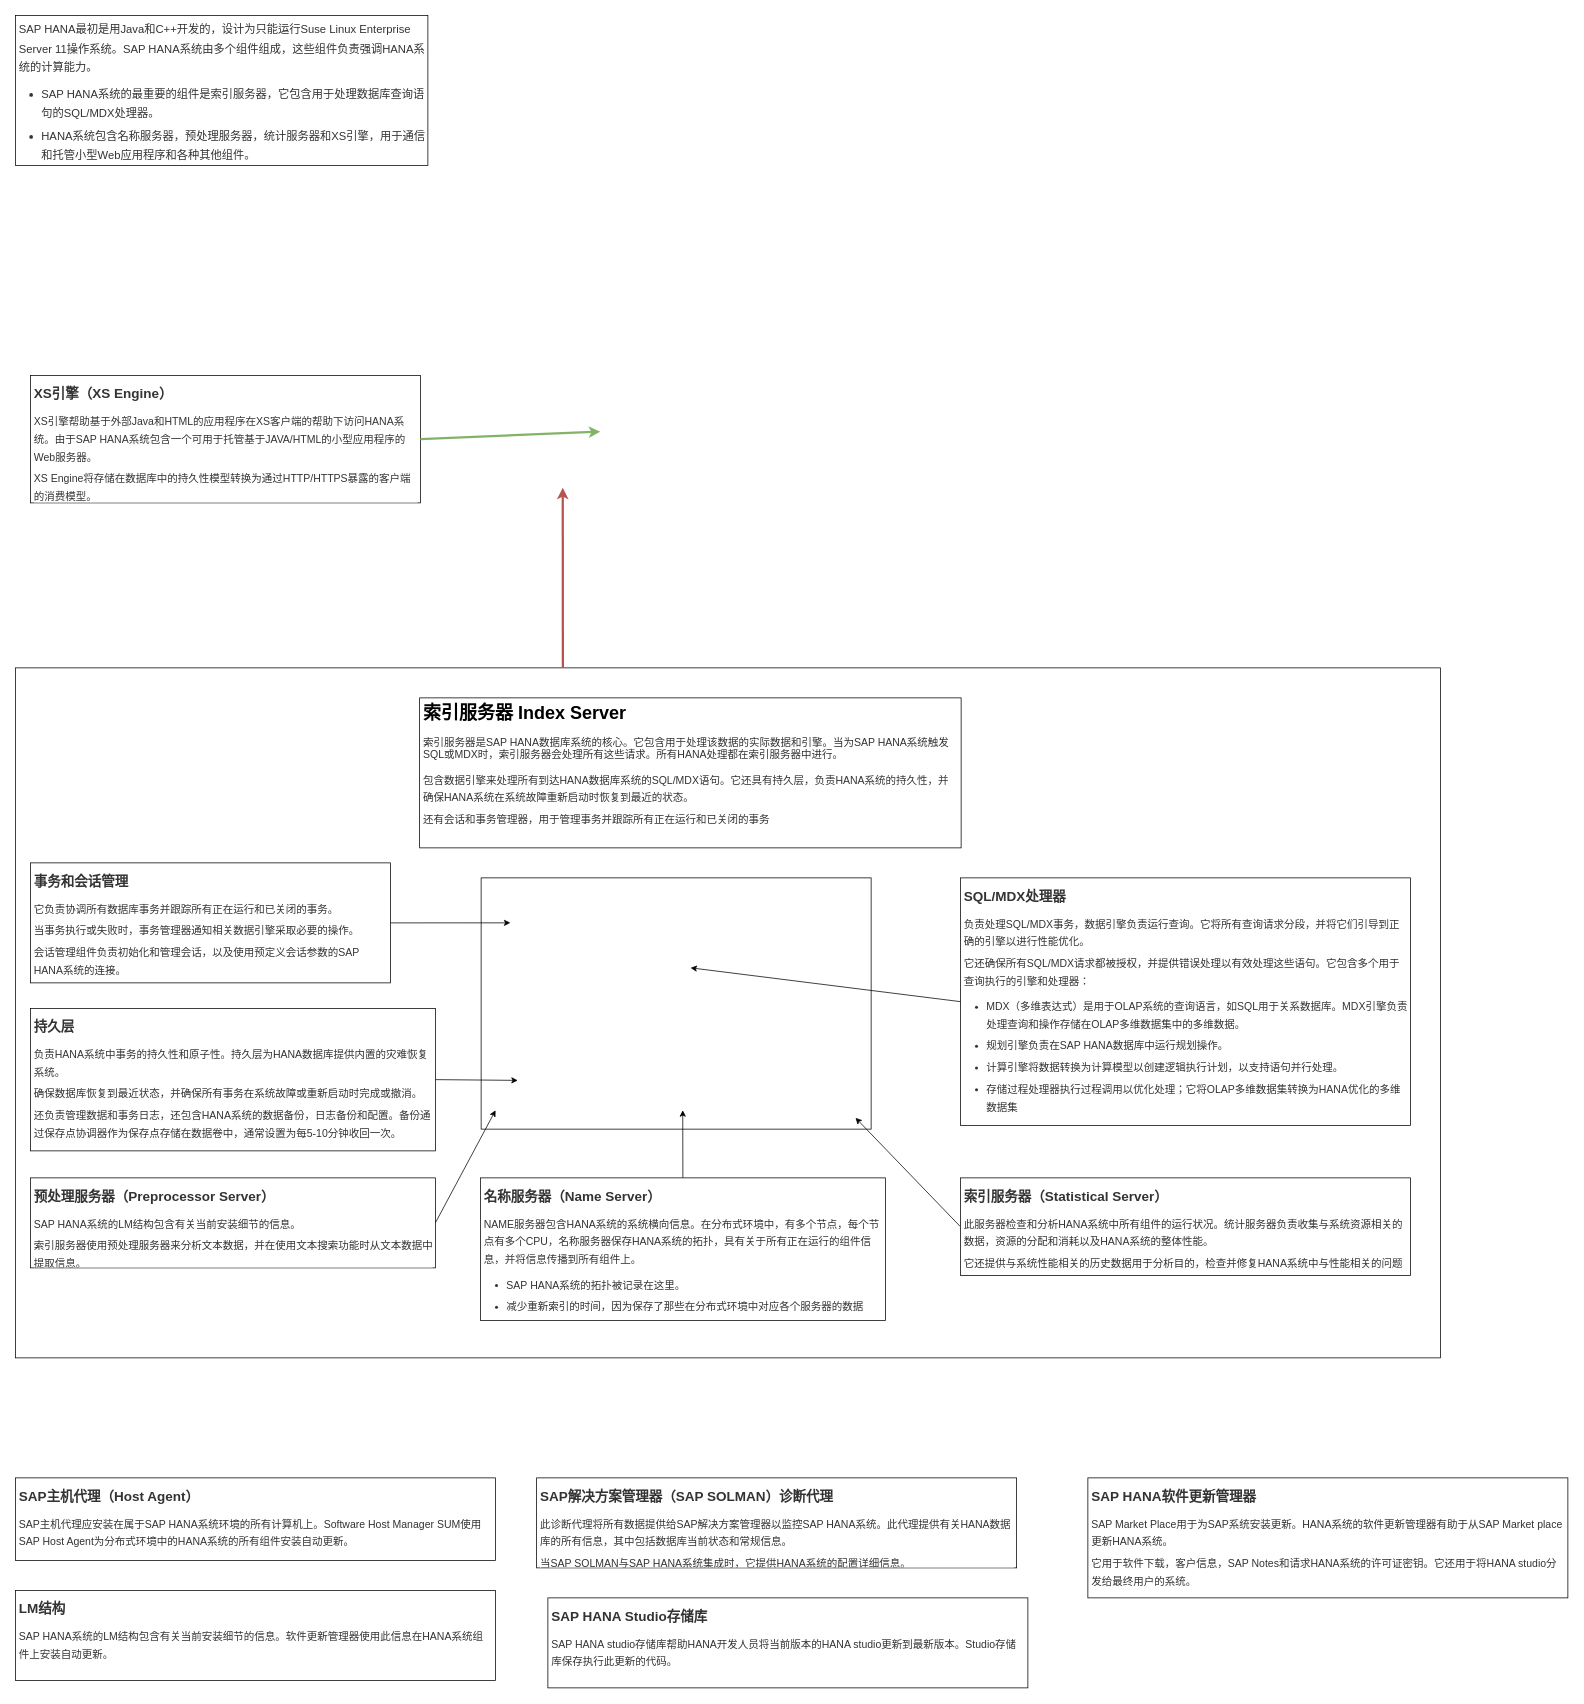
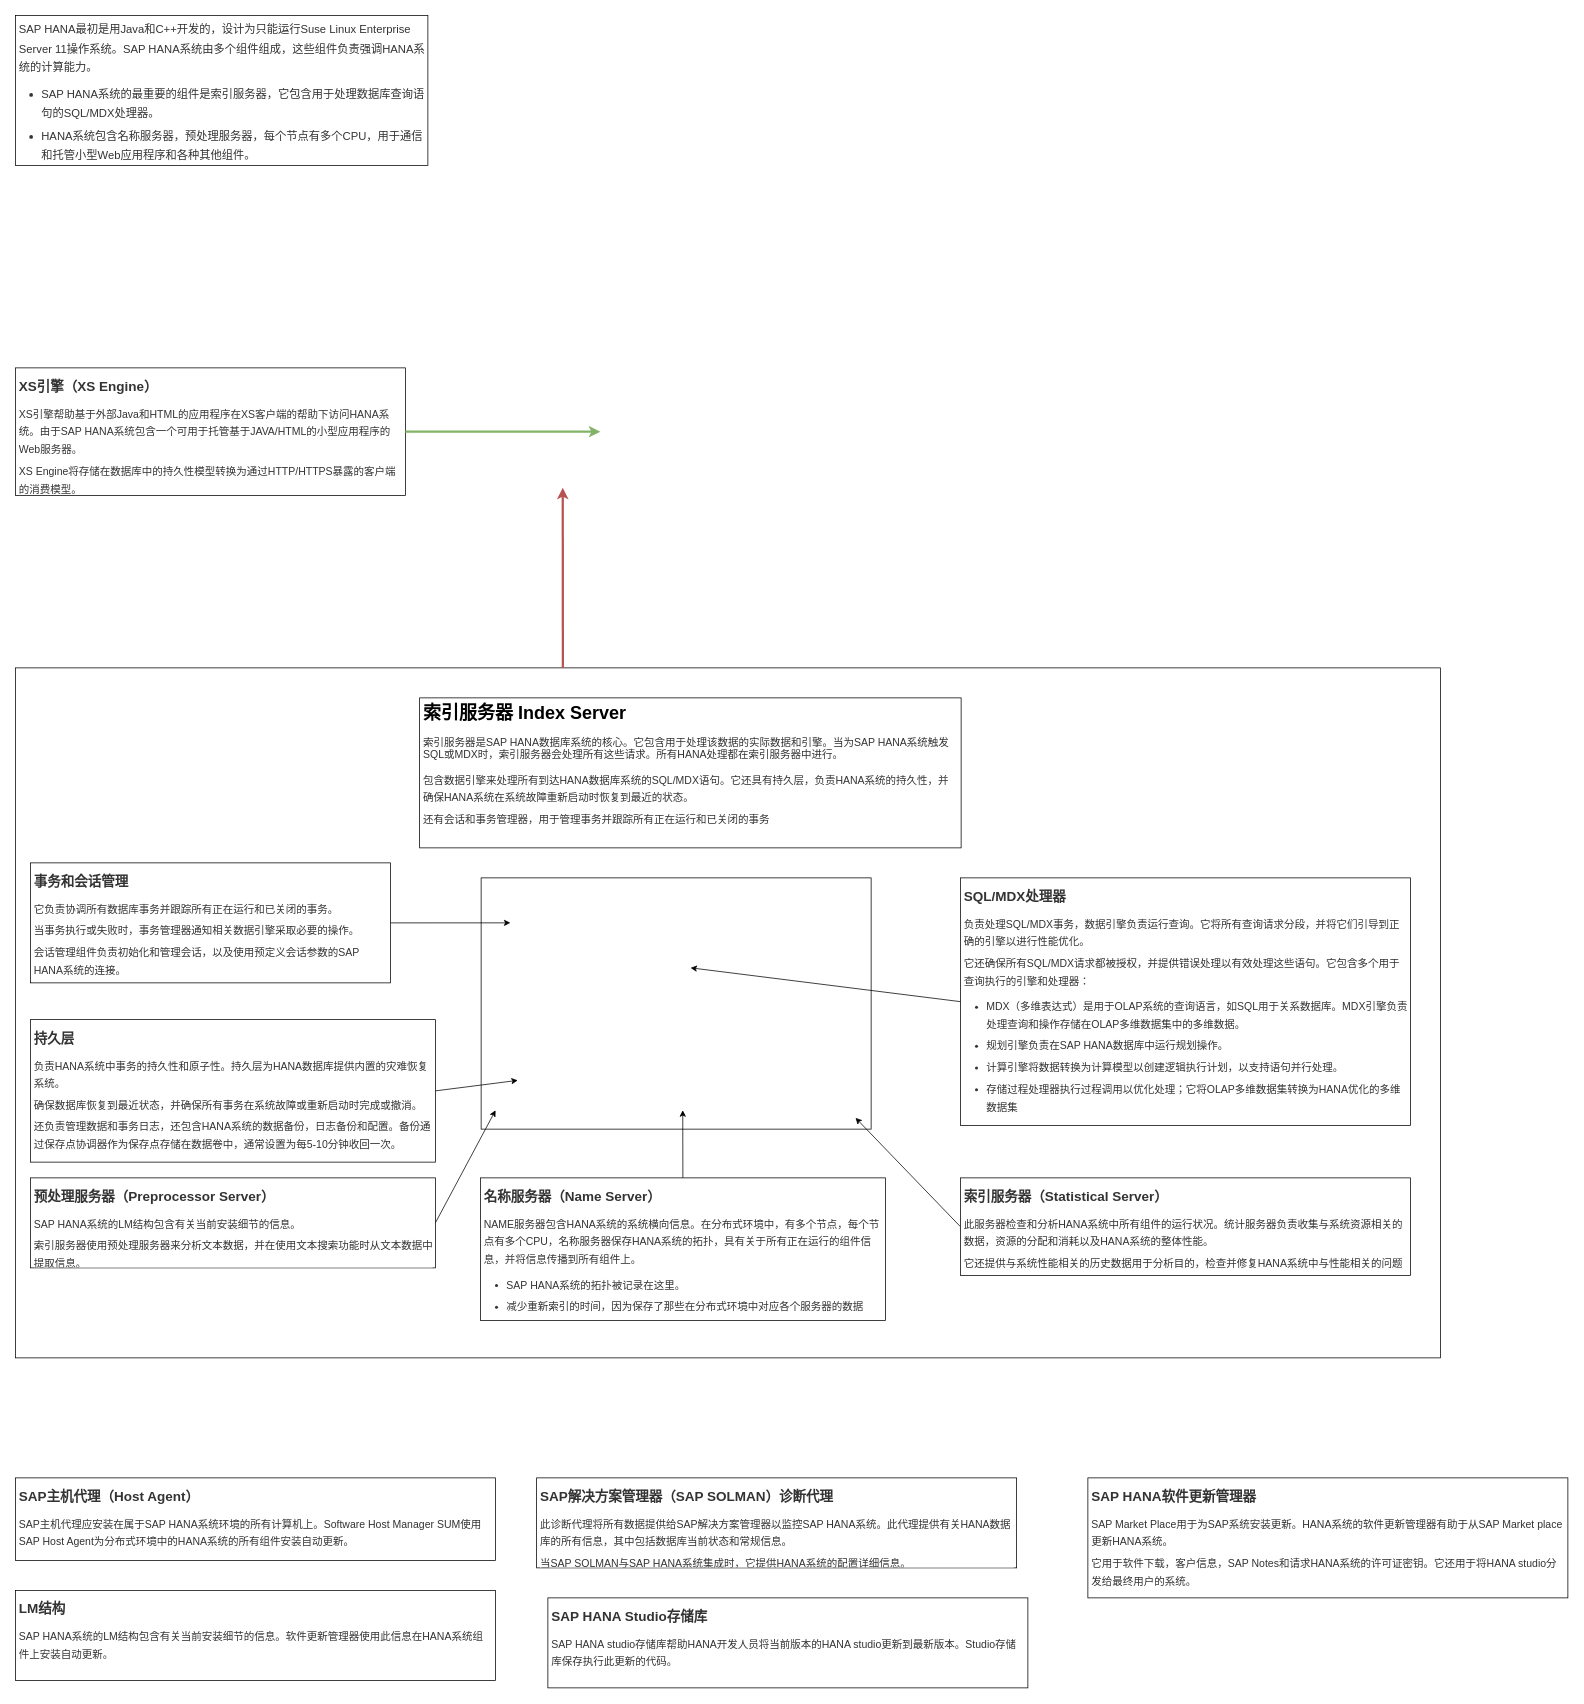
node "SAP HANA最初是用Java和C++开发的，设计为只能运行Suse Linux Enterprise Server 11操作系统。SAP HANA系统由多个组件组成，这些组件负责强调HANA系统的计算能力。 SAP HANA系统的最重要的组件是索引服务器，它包含用于处理数据库查询语句的SQL/MDX处理器。 HANA系统包含名称服务器，预处理服务器，统计服务器和XS引擎，用于通信和托管小型Web应用程序和各种其他组件。": label "SAP HANA最初是用Java和C++开发的，设计为只能运行Suse Linux Enterprise Server 11操作系统。SAP HANA系统由多个组件组成，这些组件负责强调HANA系统的计算能力。 SAP HANA系统的最重要的组件是索引服务器，它包含用于处理数据库查询语句的SQL/MDX处理器。 HANA系统包含名称服务器，预处理服务器，统计服务器和XS引擎，用于通信和托管小型Web应用程序和各种其他组件。" -> "SAP HANA最初是用Java和C++开发的，设计为只能运行Suse Linux Enterprise Server 11操作系统。SAP HANA系统由多个组件组成，这些组件负责强调HANA系统的计算能力。 SAP HANA系统的最重要的组件是索引服务器，它包含用于处理数据库查询语句的SQL/MDX处理器。 HANA系统包含名称服务器，预处理服务器，每个节点有多个CPU，用于通信和托管小型Web应用程序和各种其他组件。"
node "XS引擎（XS Engine）XS引擎帮助基于外部Java和HTML的应用程序在XS客户端的帮助下访问HANA系统。由于SAP HANA系统包含一个可用于托管基于JAVA/HTML的小型应用程序的Web服务器。 XS Engine将存储在数据库中的持久性模型转换为通过HTTP/HTTPS暴露的客户端的消费模型。": moved (225, 439) -> (210, 432)
node "持久层负责HANA系统中事务的持久性和原子性。持久层为HANA数据库提供内置的灾难恢复系统。 确保数据库恢复到最近状态，并确保所有事务在系统故障或重新启动时完成或撤消。 还负责管理数据和事务日志，还包含HANA系统的数据备份，日志备份和配置。备份通过保存点协调器作为保存点存储在数据卷中，通常设置为每5-10分钟收回一次。": moved (233, 1080) -> (233, 1091)
